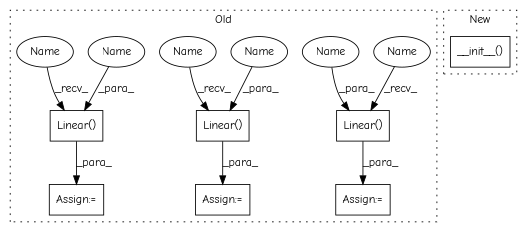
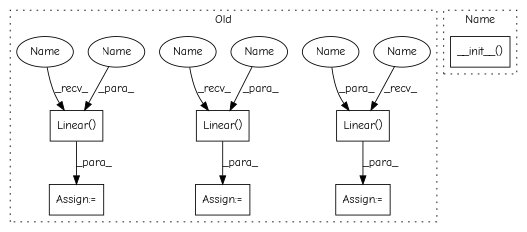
cluster "New": label "New" -> "Name"
